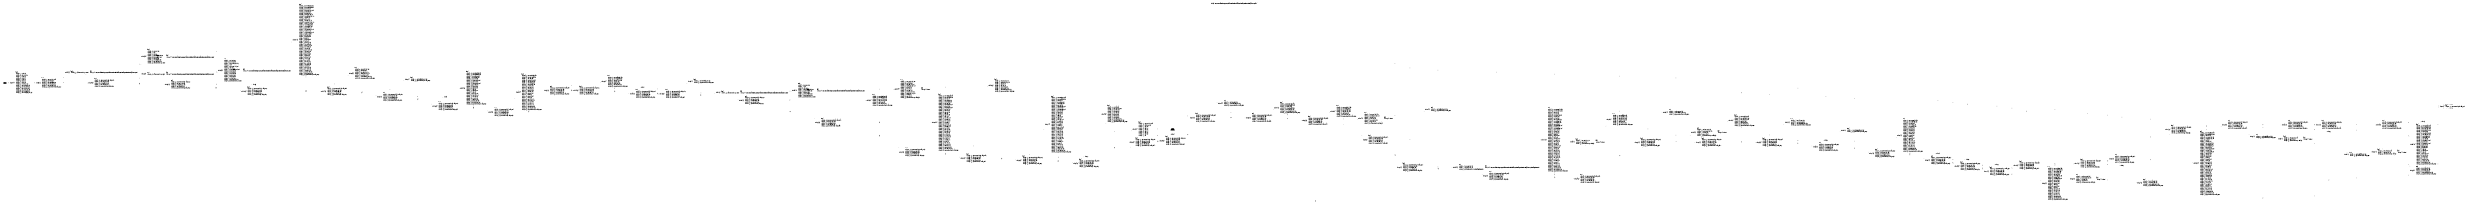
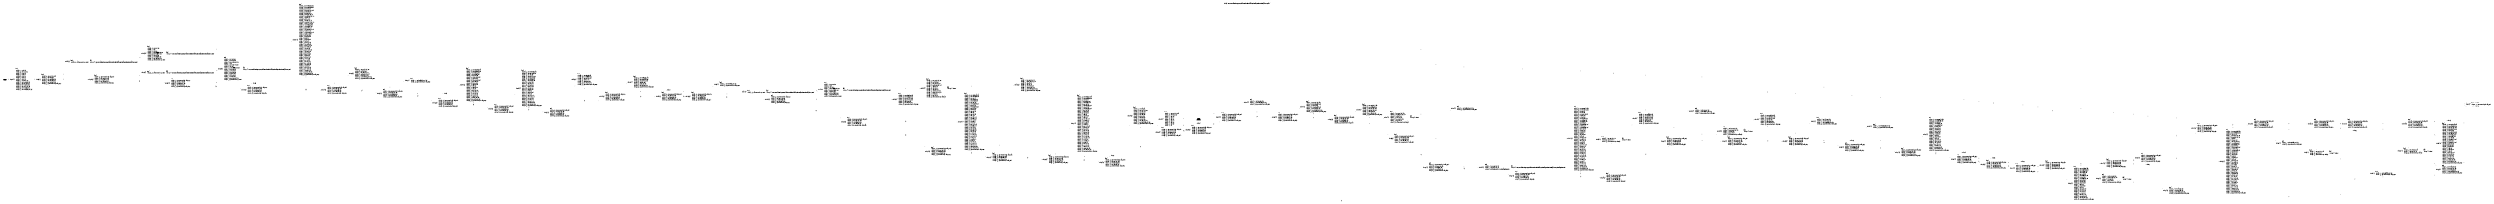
node "0x401a59 [27]": added
